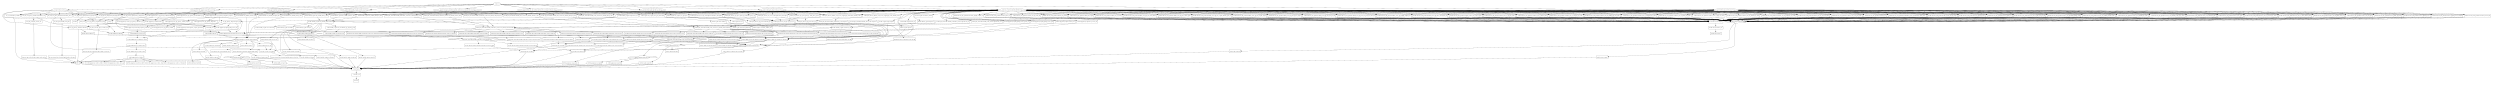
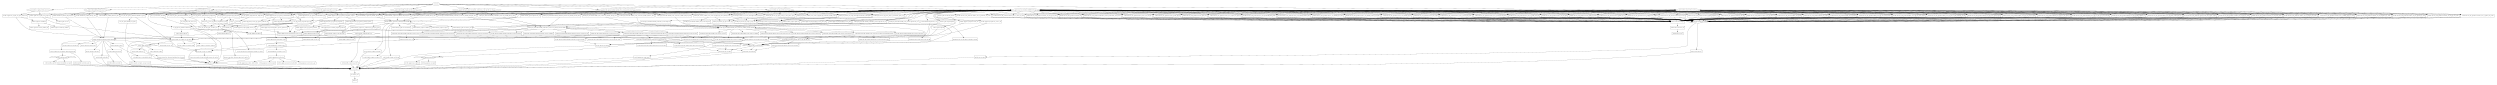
node "module.apigateway.var.allow_credentials": removed
